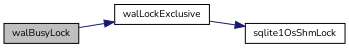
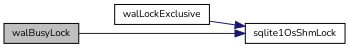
edge "walBusyLock" -> "walLockExclusive": now "walBusyLock" -> "sqlite1OsShmLock"
